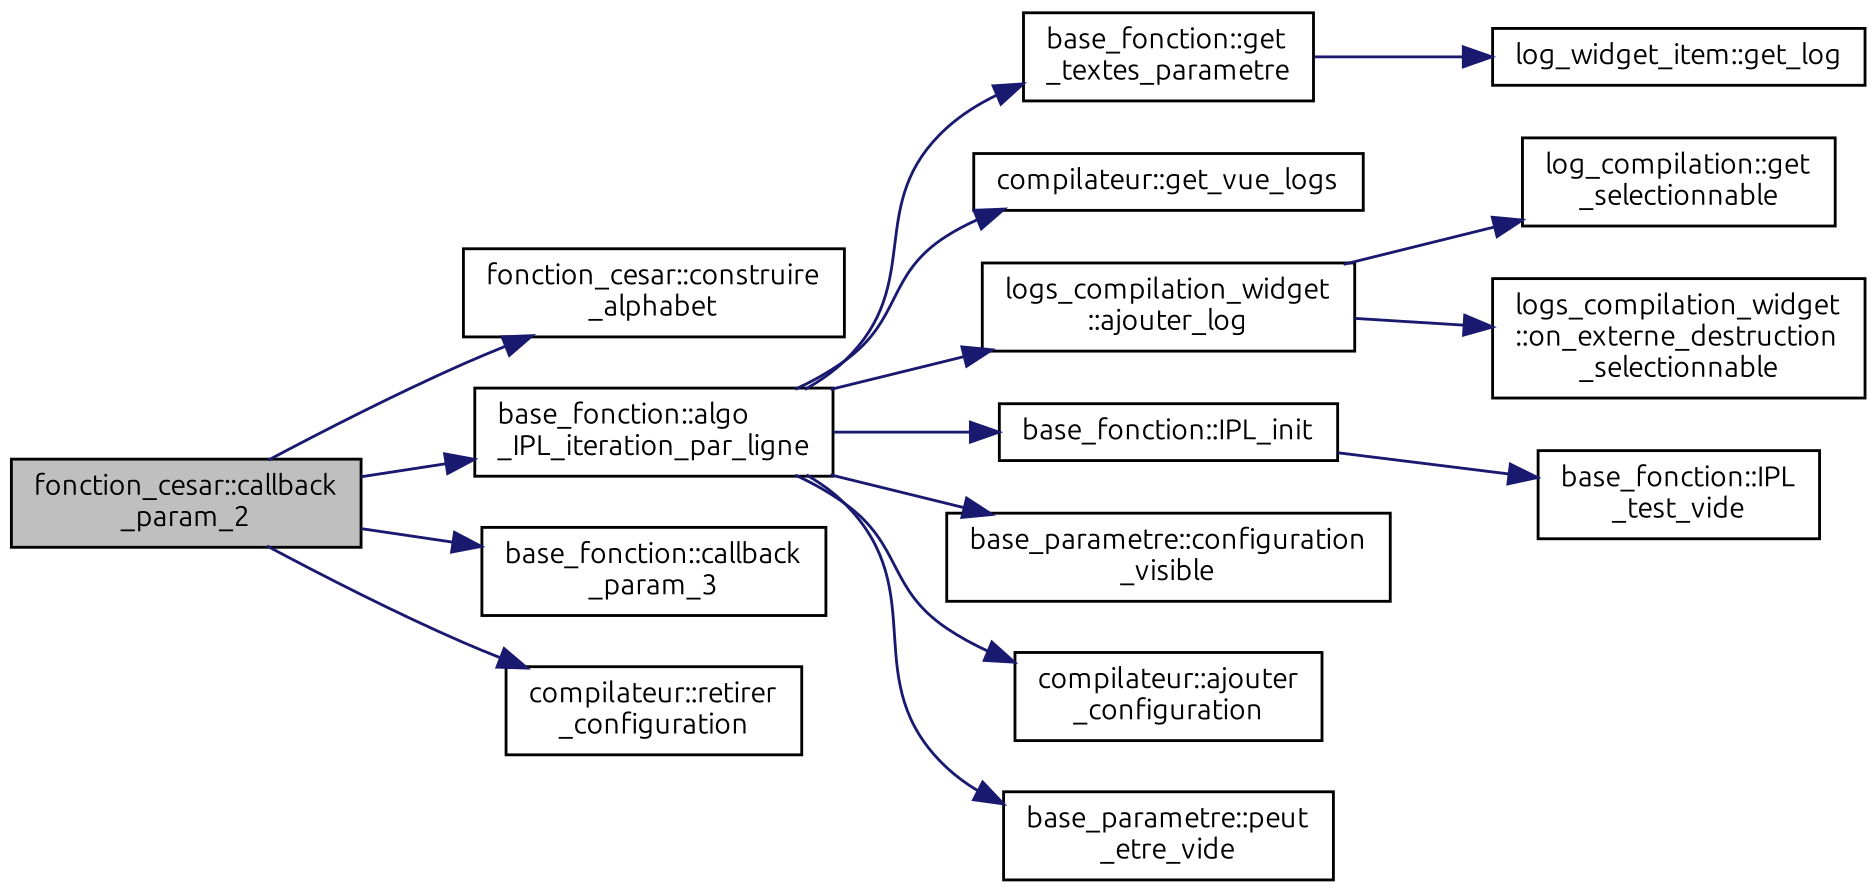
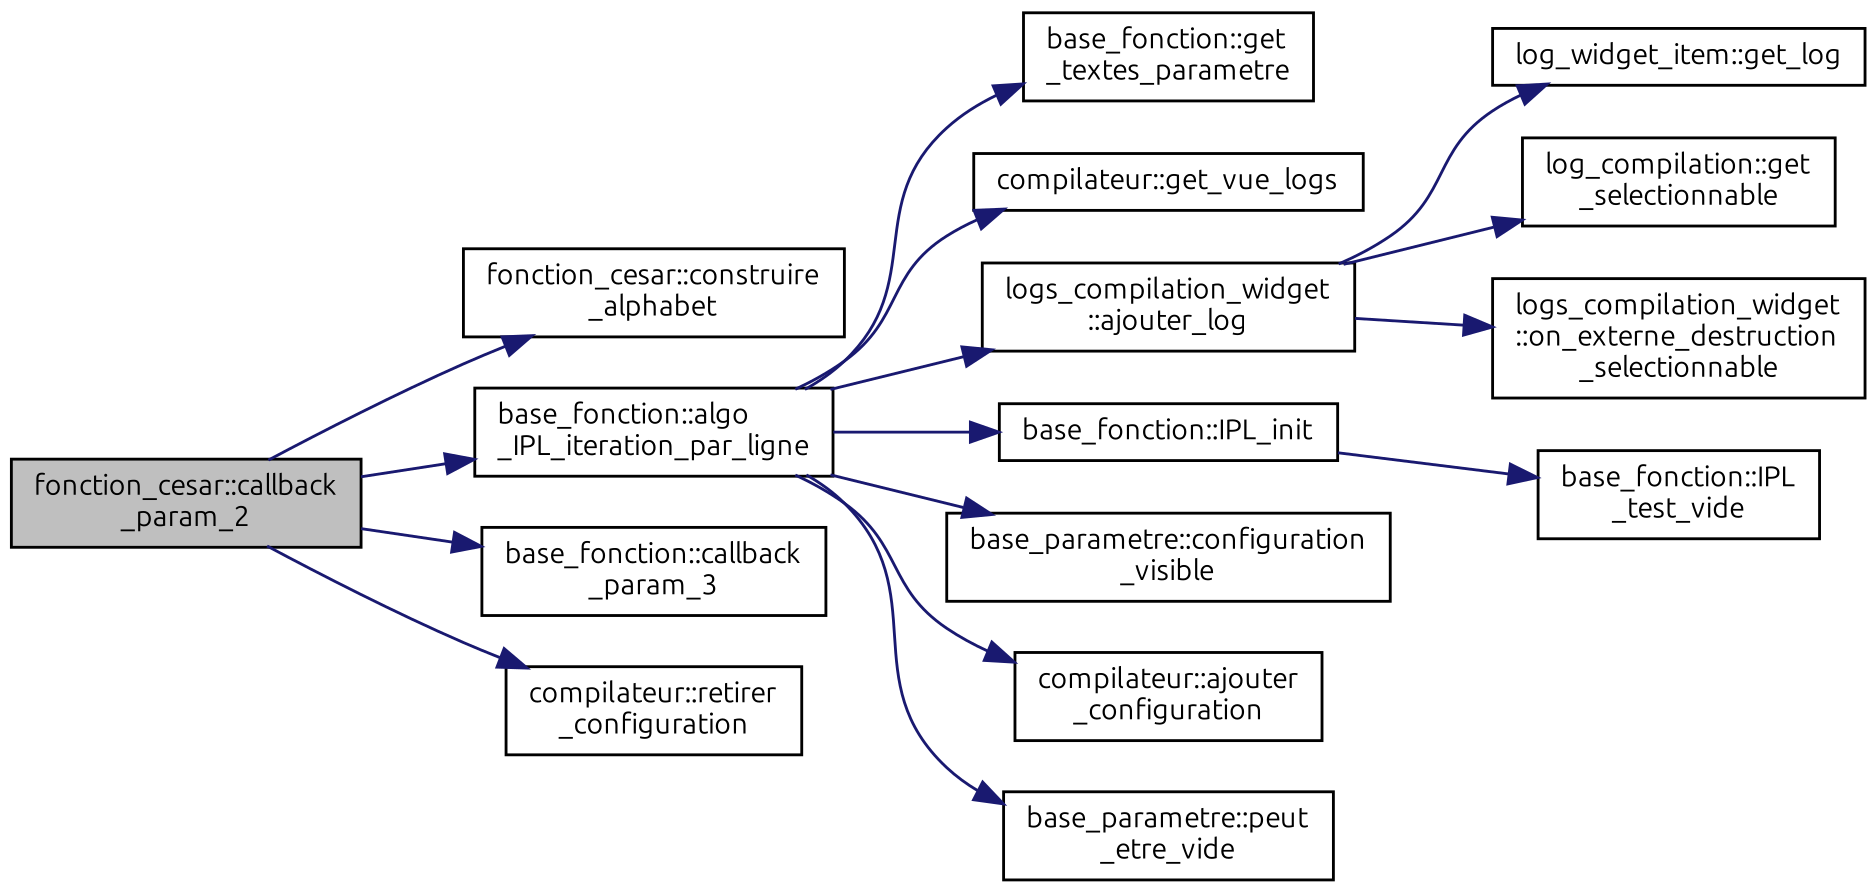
edge "base_fonction::get _textes_parametre" -> "log_widget_item::get_log": now "logs_compilation_widget ::ajouter_log" -> "log_widget_item::get_log"
